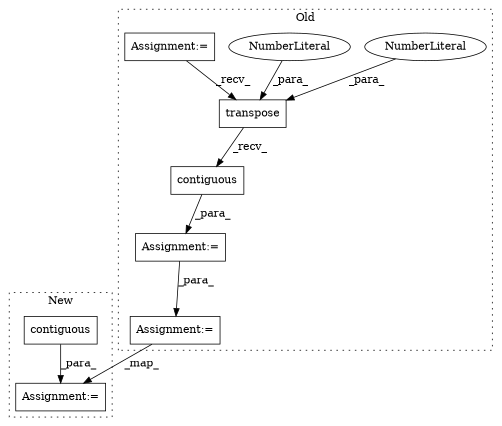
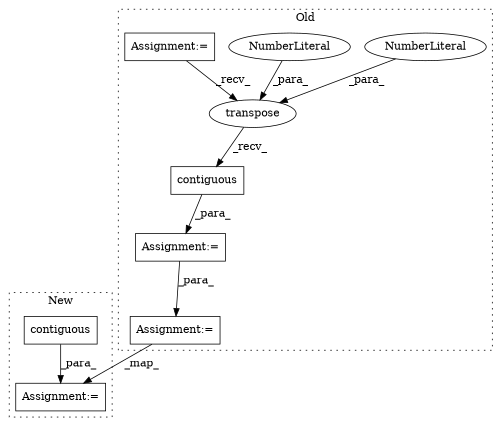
node "transpose": shape box -> ellipse
